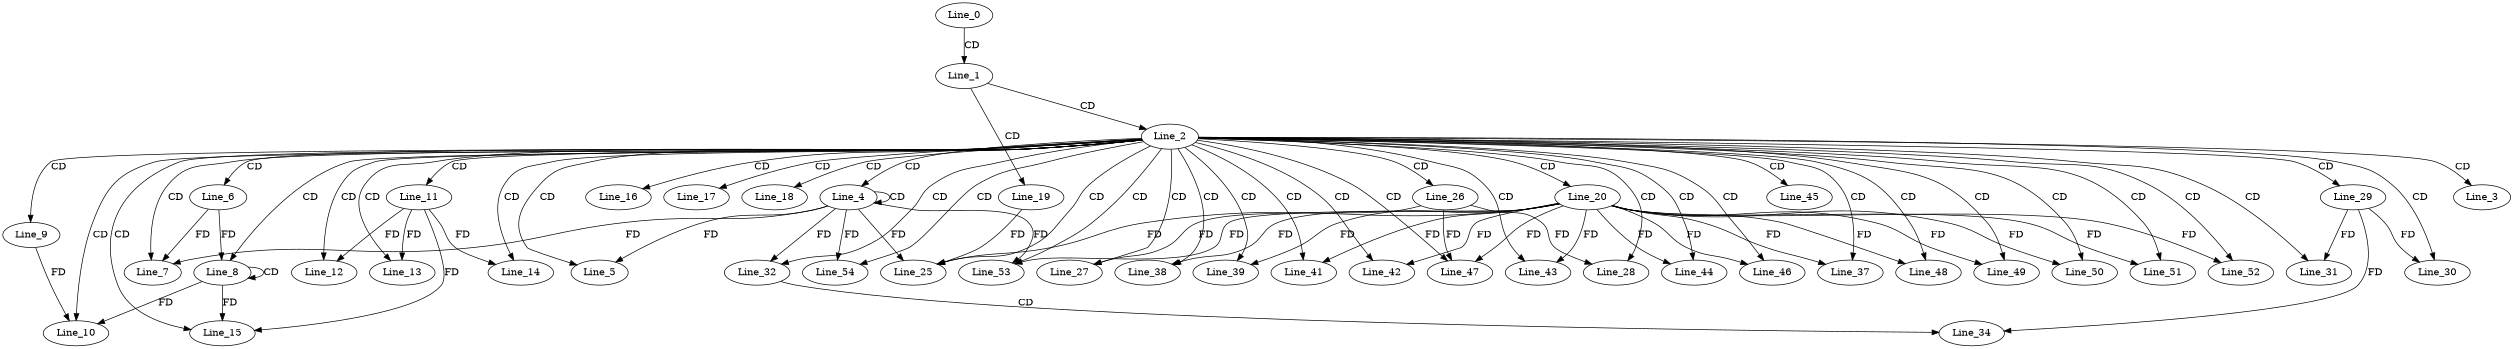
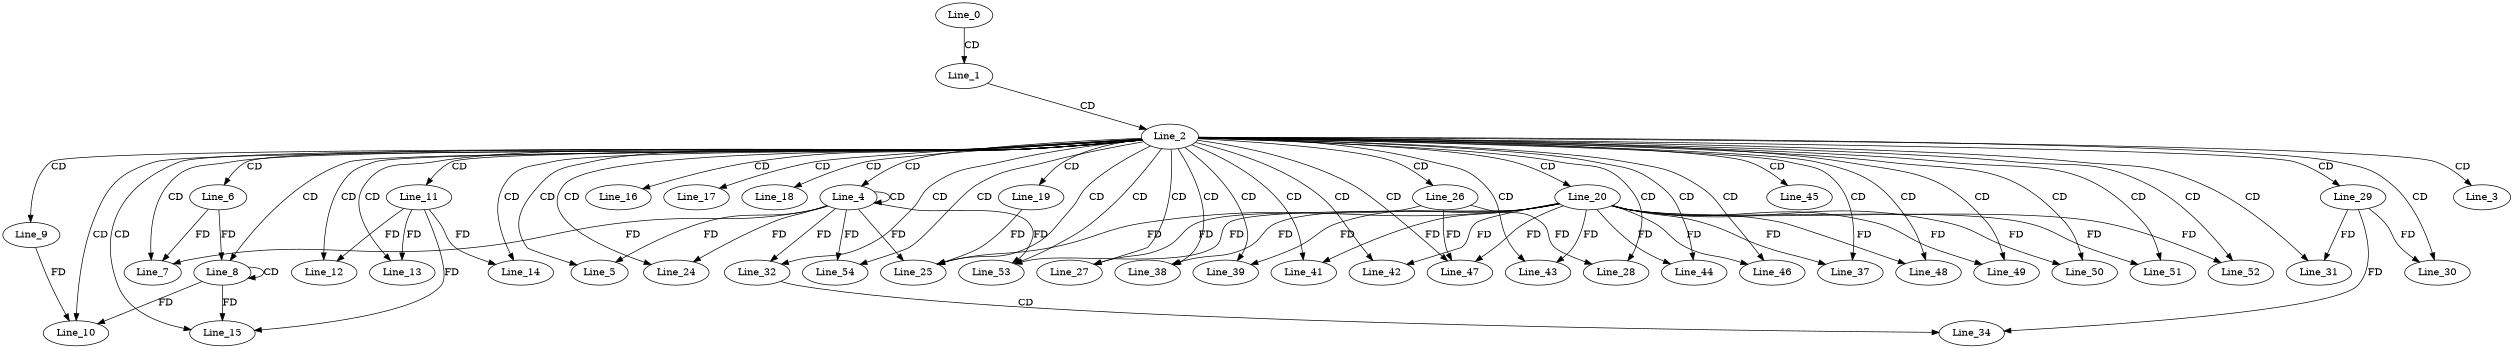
edge "Line_1" -> "Line_19": now "Line_2" -> "Line_19"
node "Line_24": added
